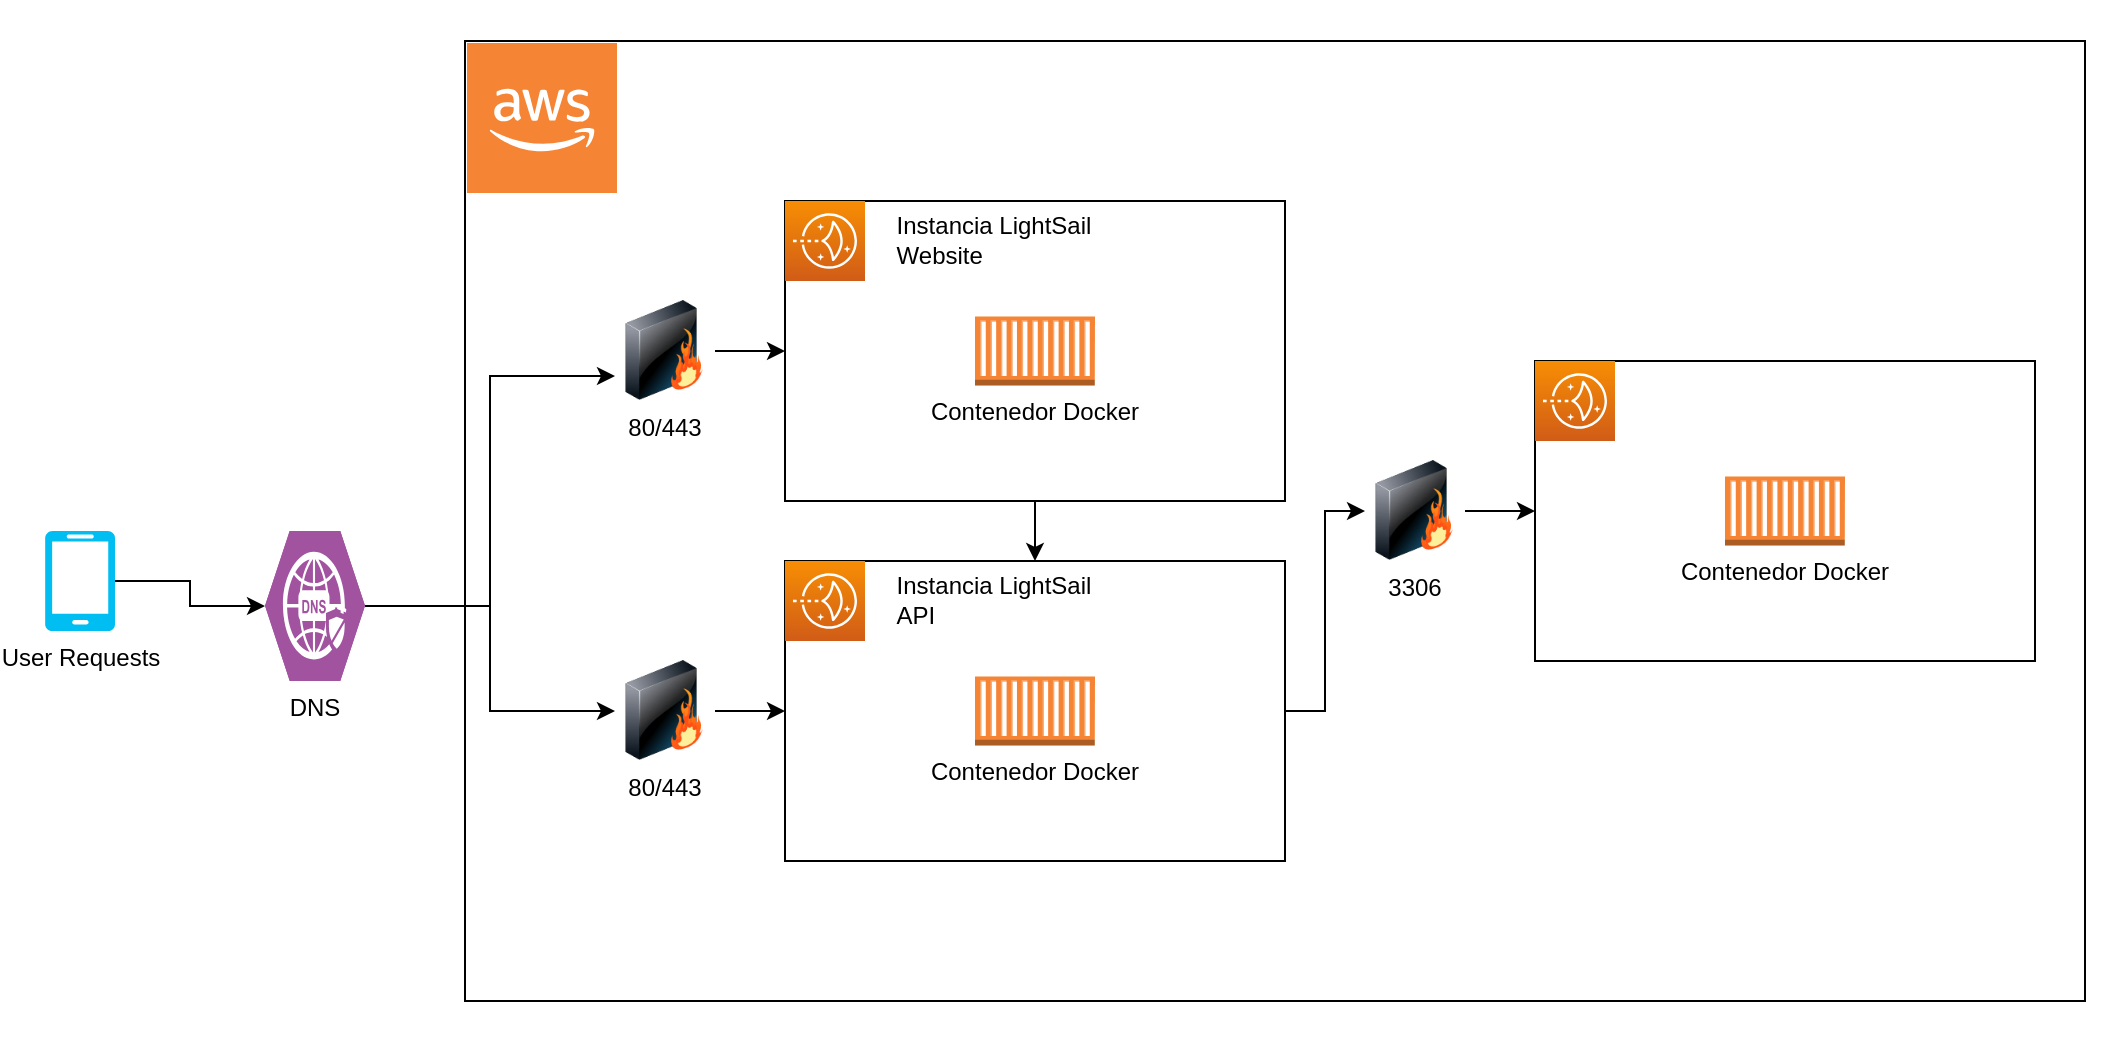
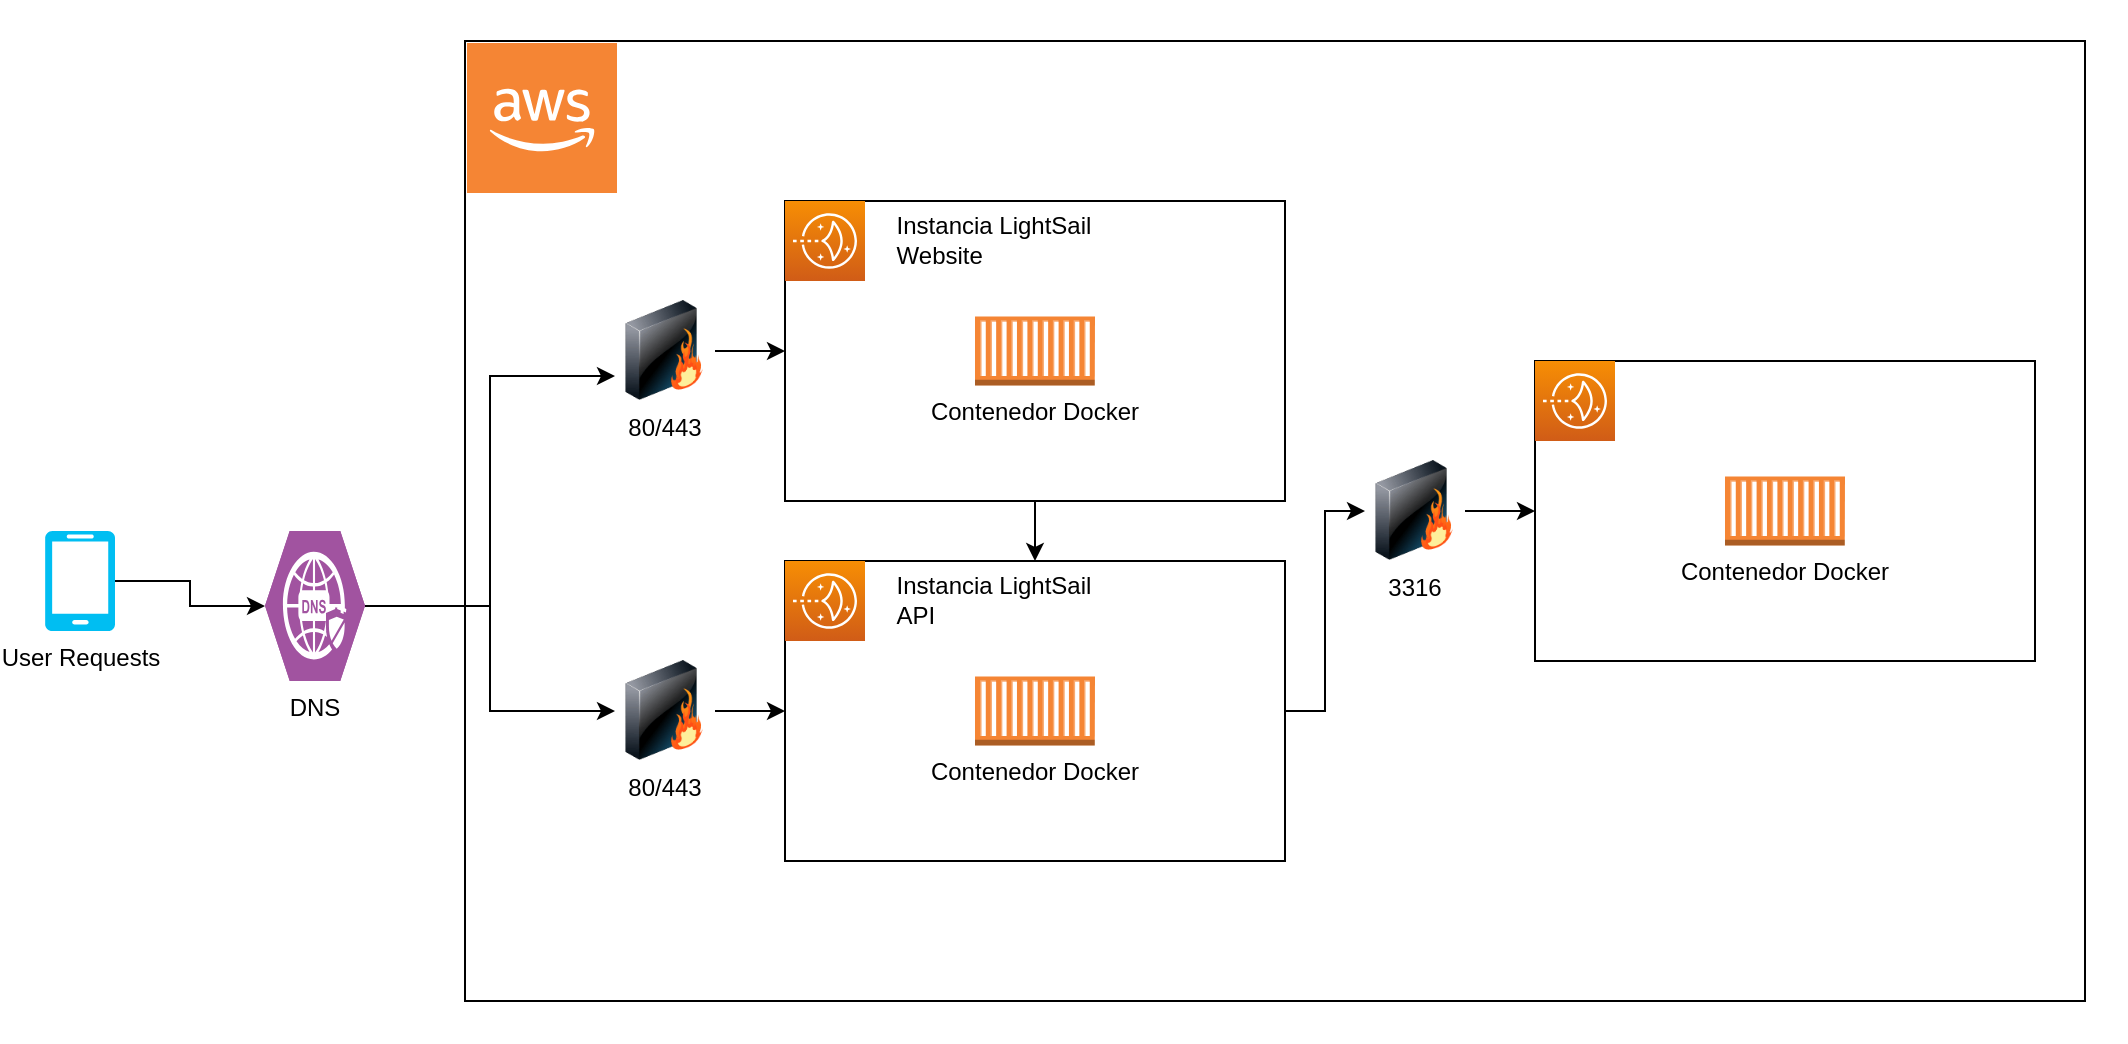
node "3306": label "3306" -> "3316"
